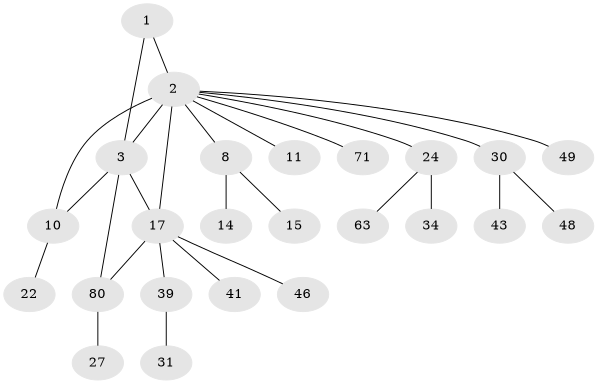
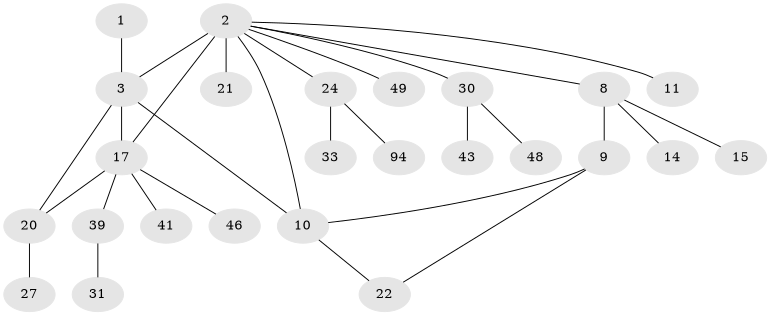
edge "1" -- "2": removed
node "71": label "71" -> "21"
node "9": added
node "63": label "63" -> "33"
node "34": label "34" -> "94"
node "80": label "80" -> "20"
